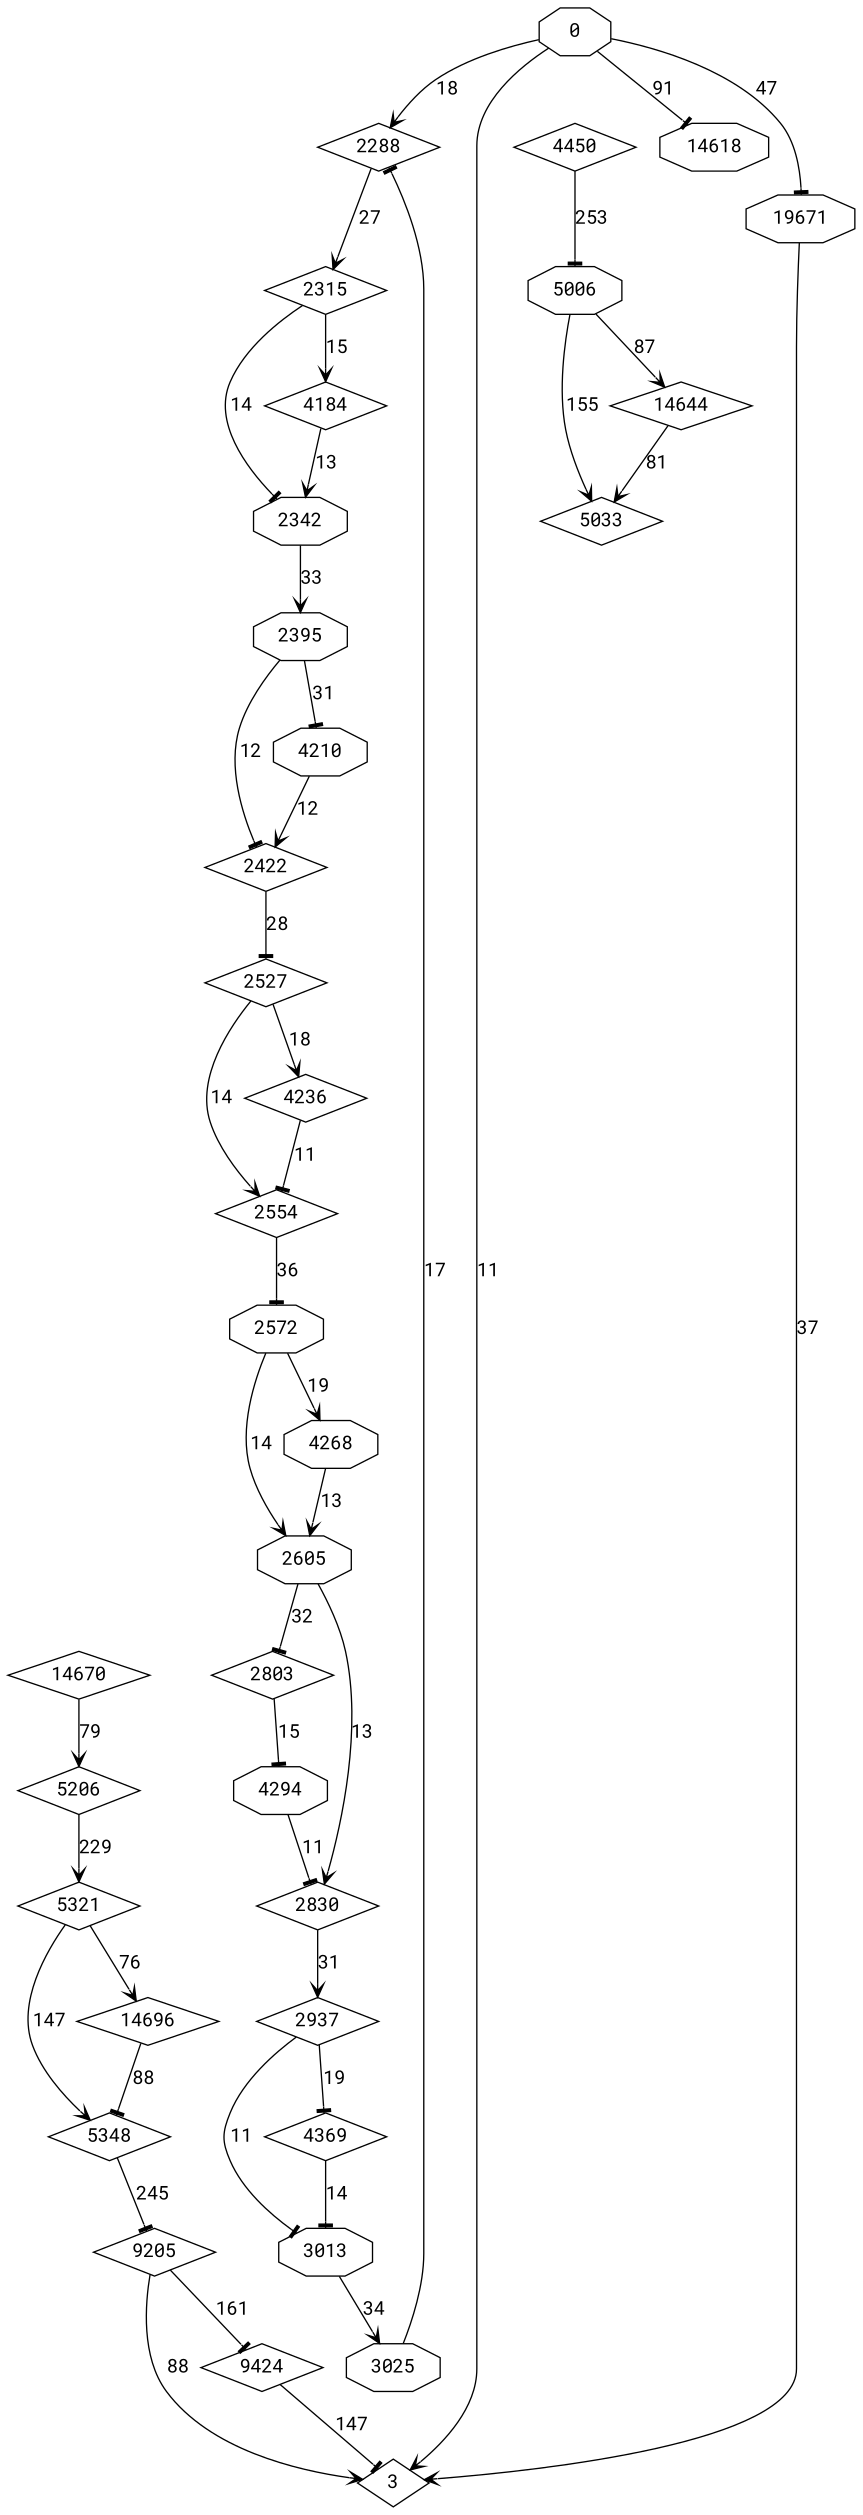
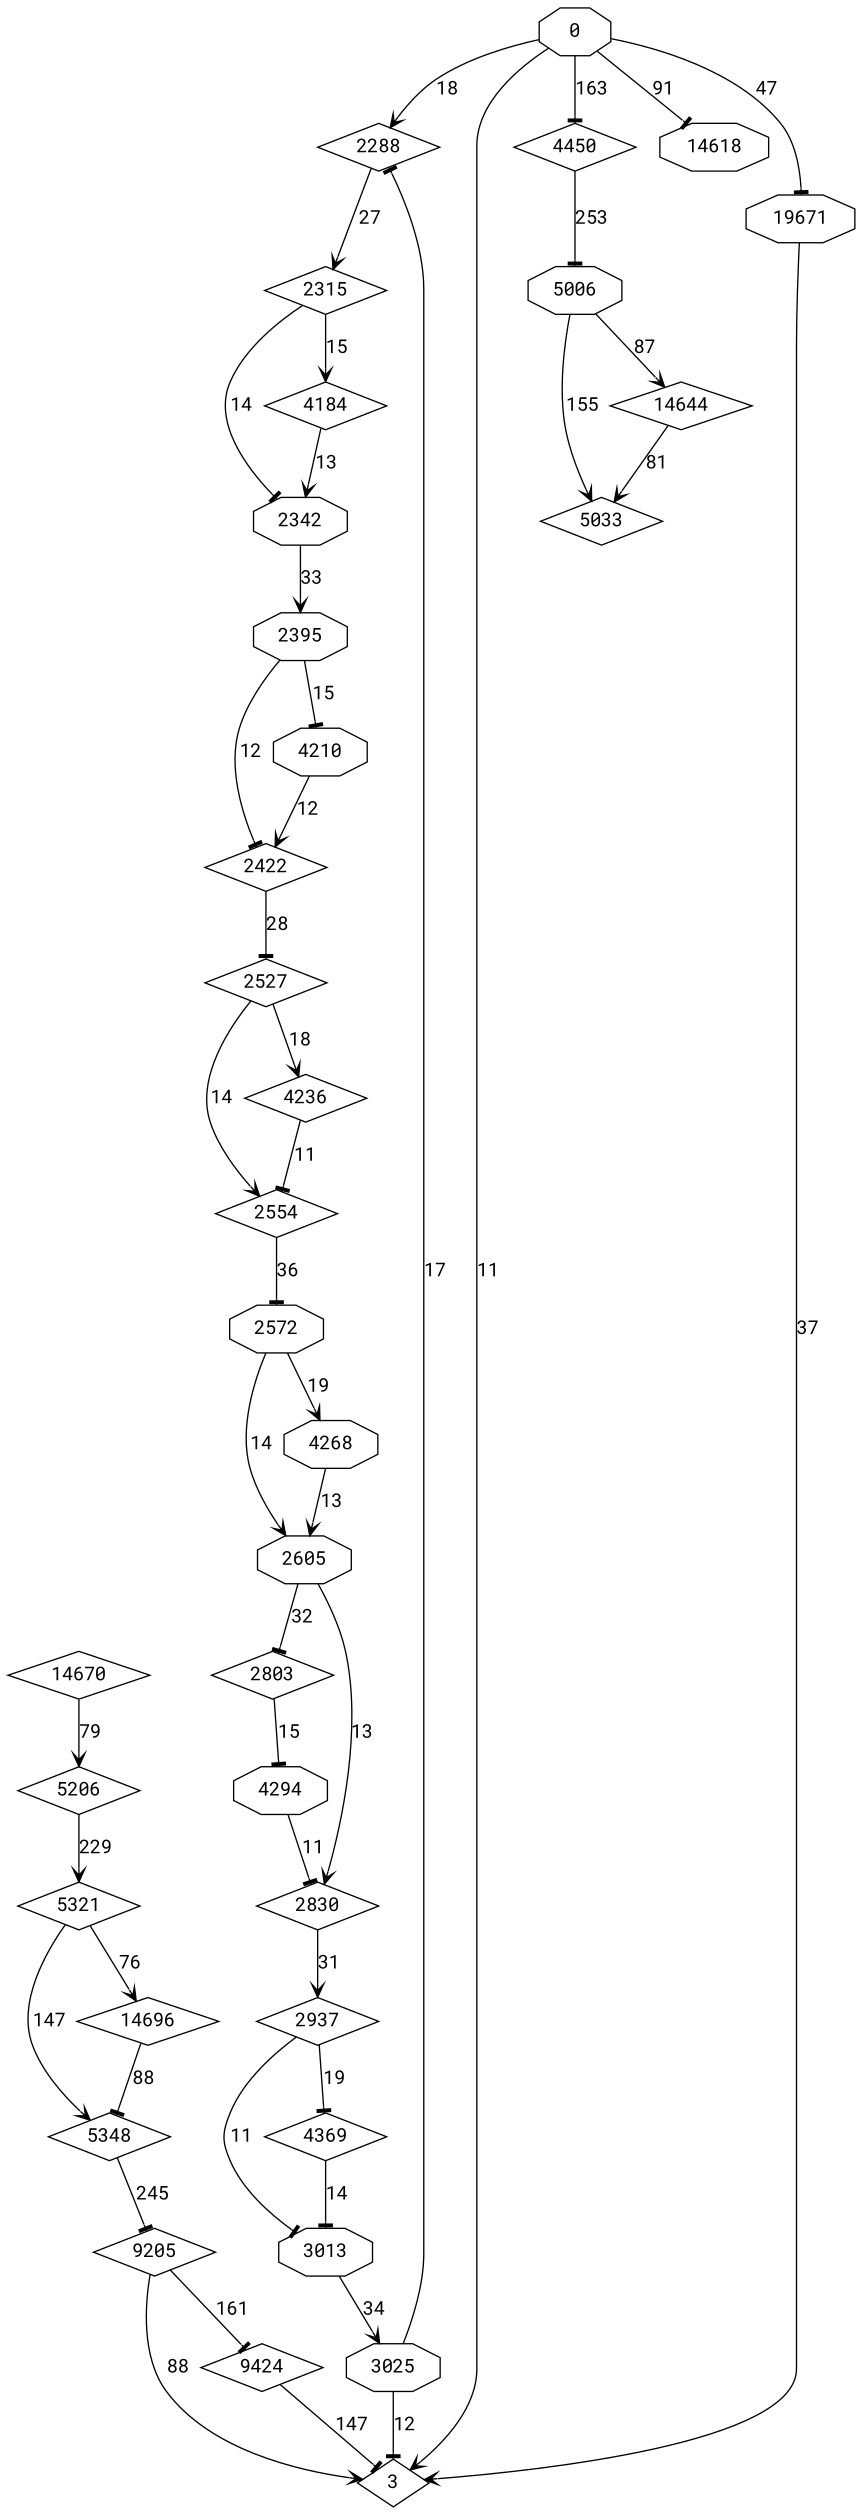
edge "0" -> "4450": added, label "163"
edge "2395" -> "4210": label "31" -> "15"
edge "3025" -> "3": added, label "12"
